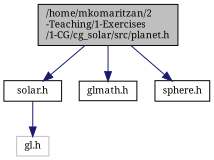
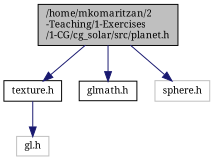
node "solar.h": label "solar.h" -> "texture.h"
node "sphere.h": color black -> grey75
